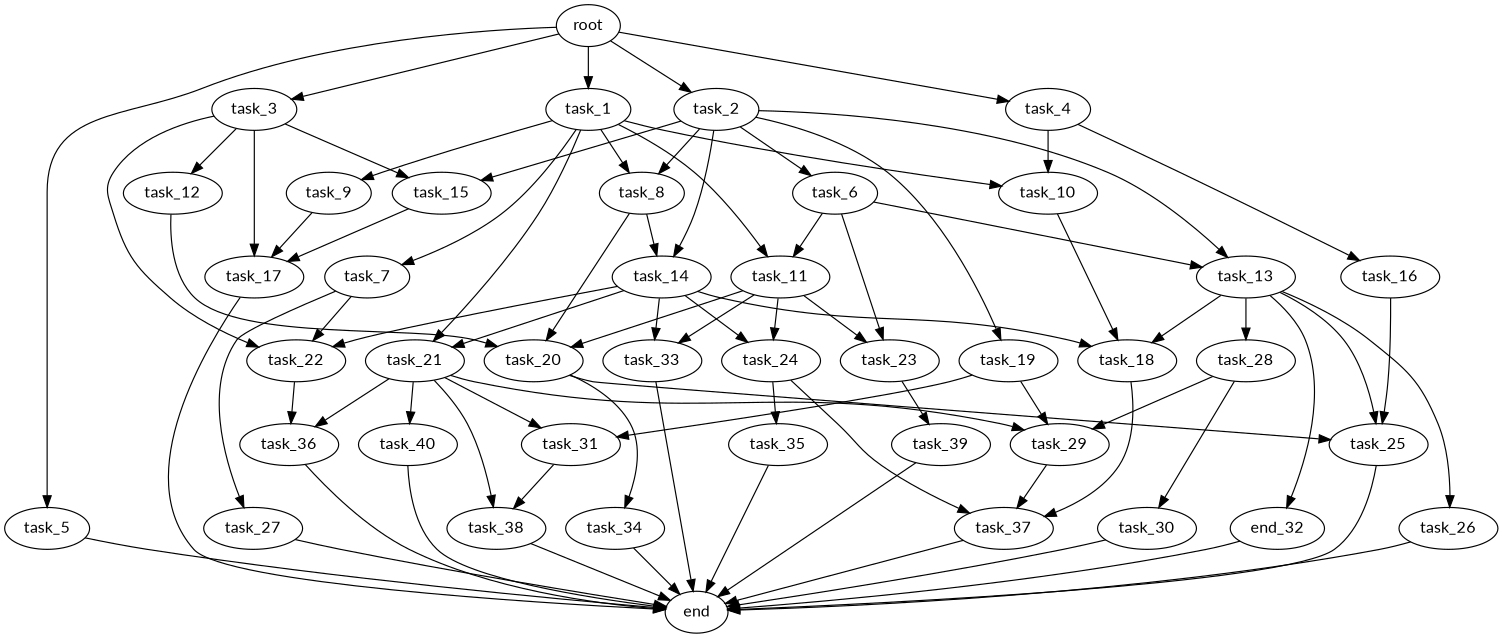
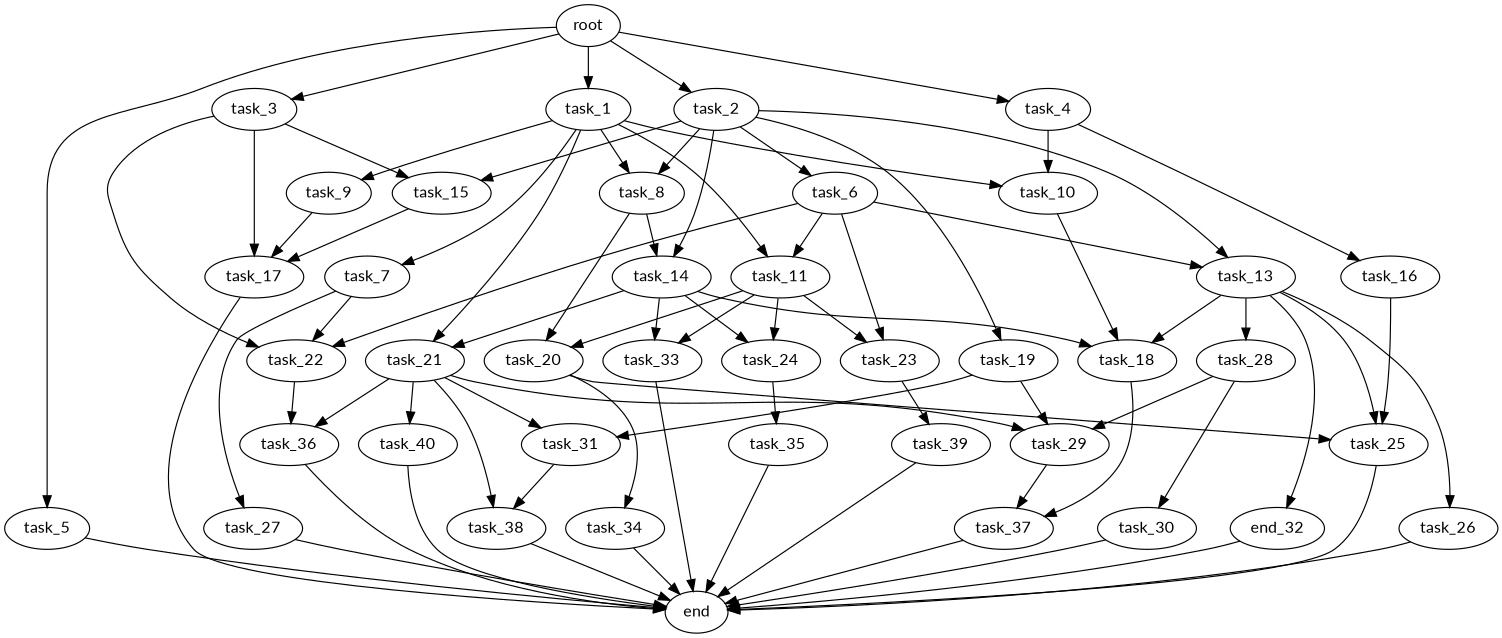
node "task_12": removed
edge "task_14" -> "task_22": now "task_6" -> "task_22"
edge "task_24" -> "task_37": removed
